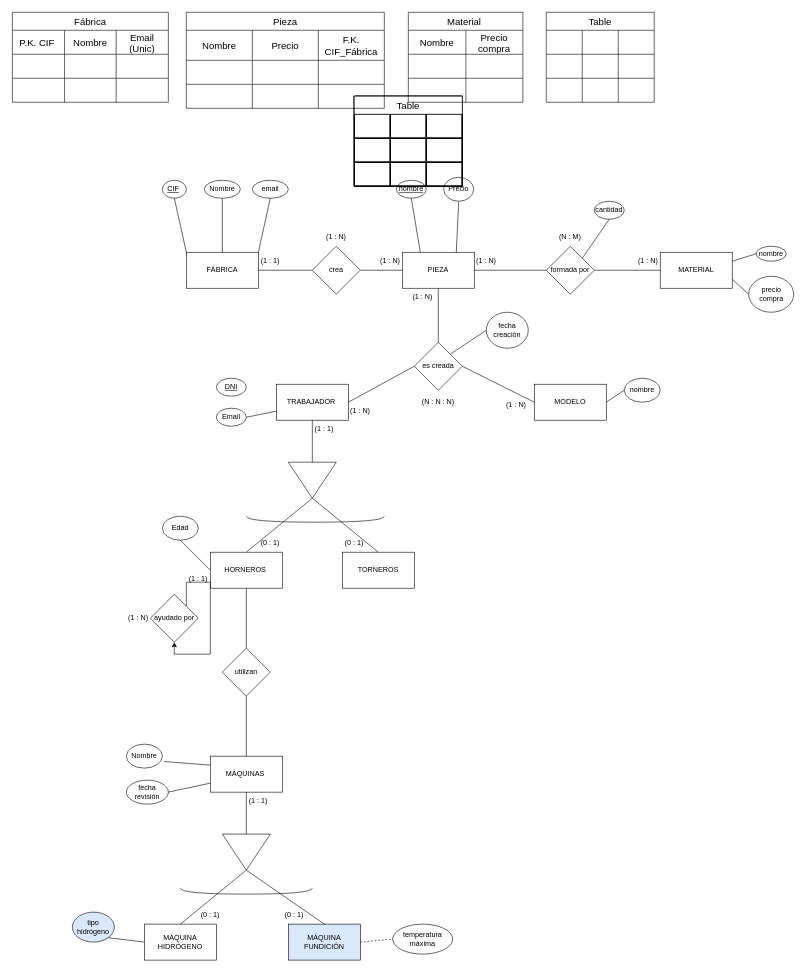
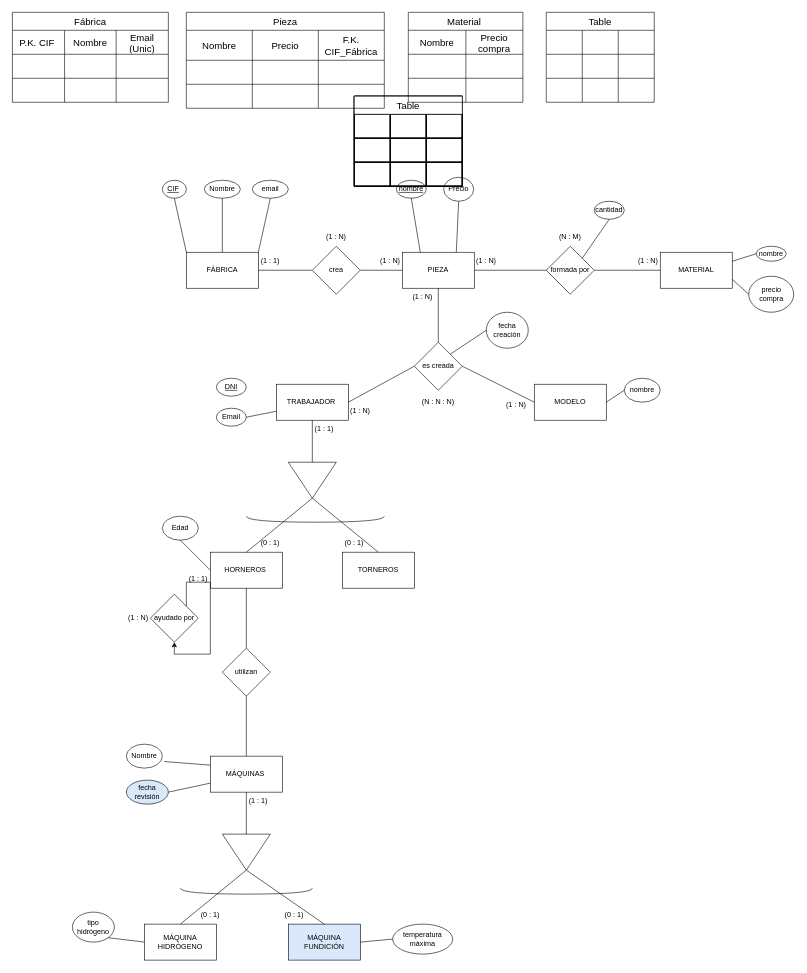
node "fecha revisión": fillcolor #ffffff -> #dae8fc
node "tipo hidrógeno": fillcolor #dae8fc -> #ffffff
edge "temperatura máxima" -- "MÁQUINA FUNDICIÓN": style dashed -> solid
